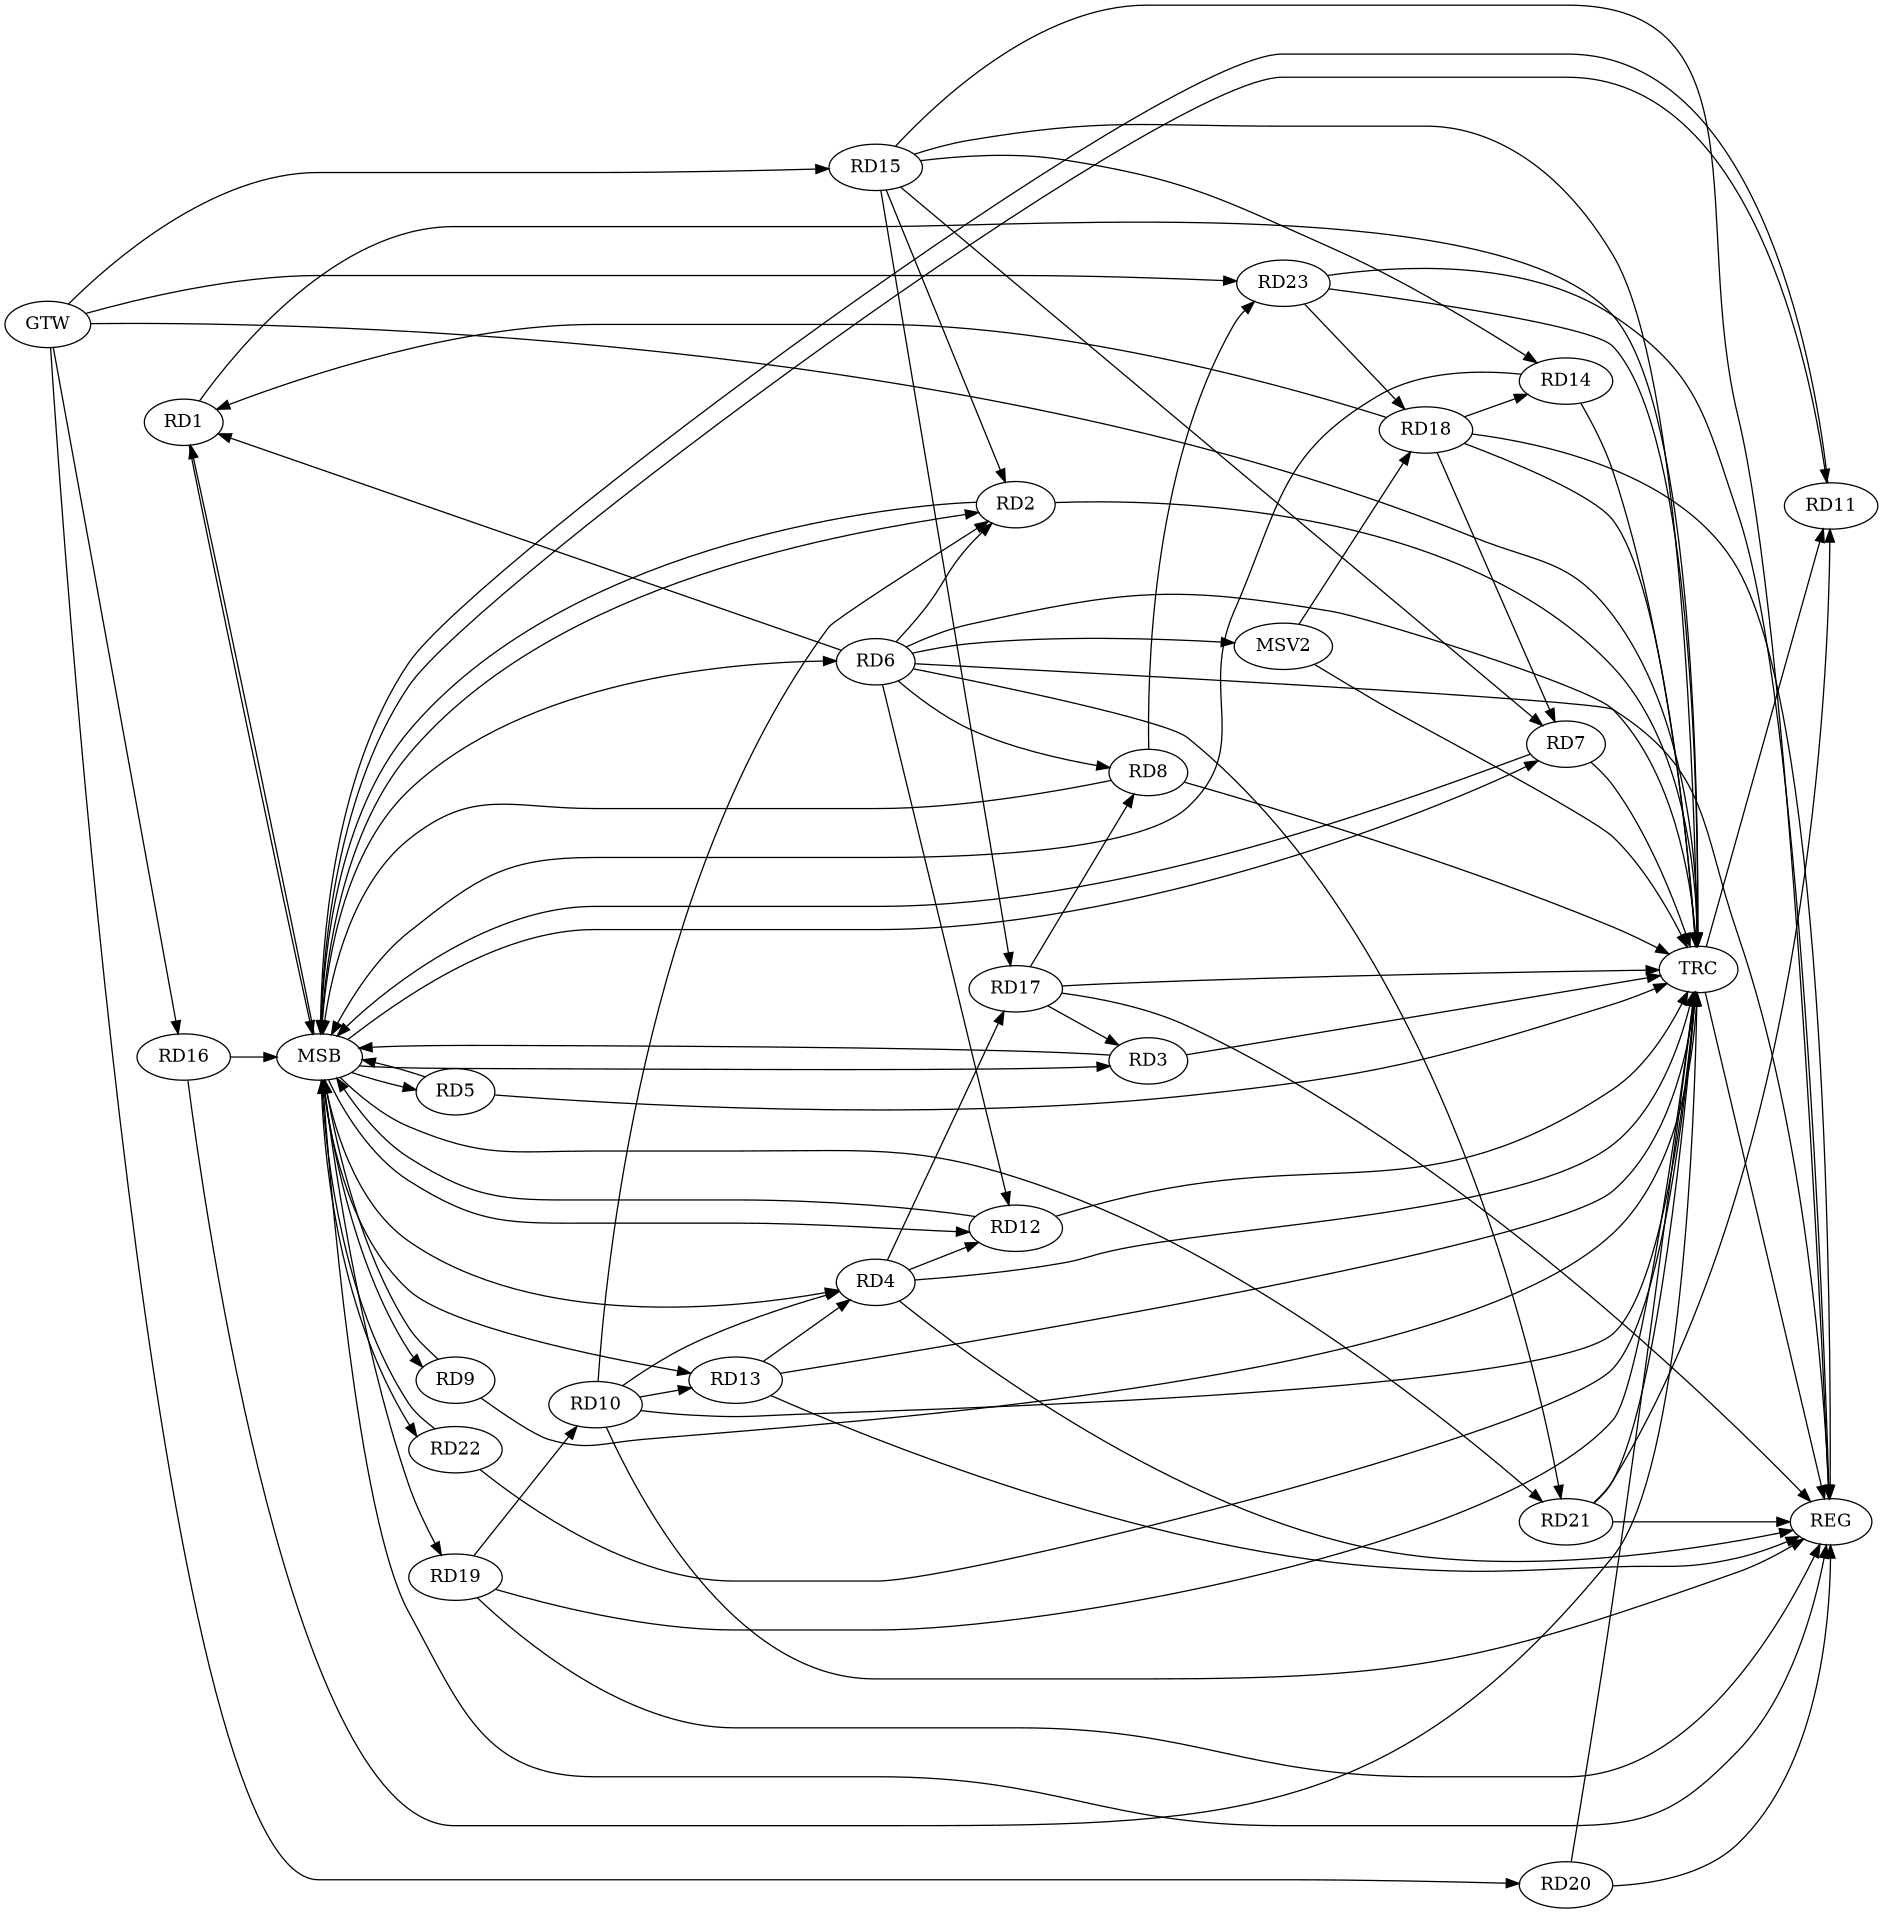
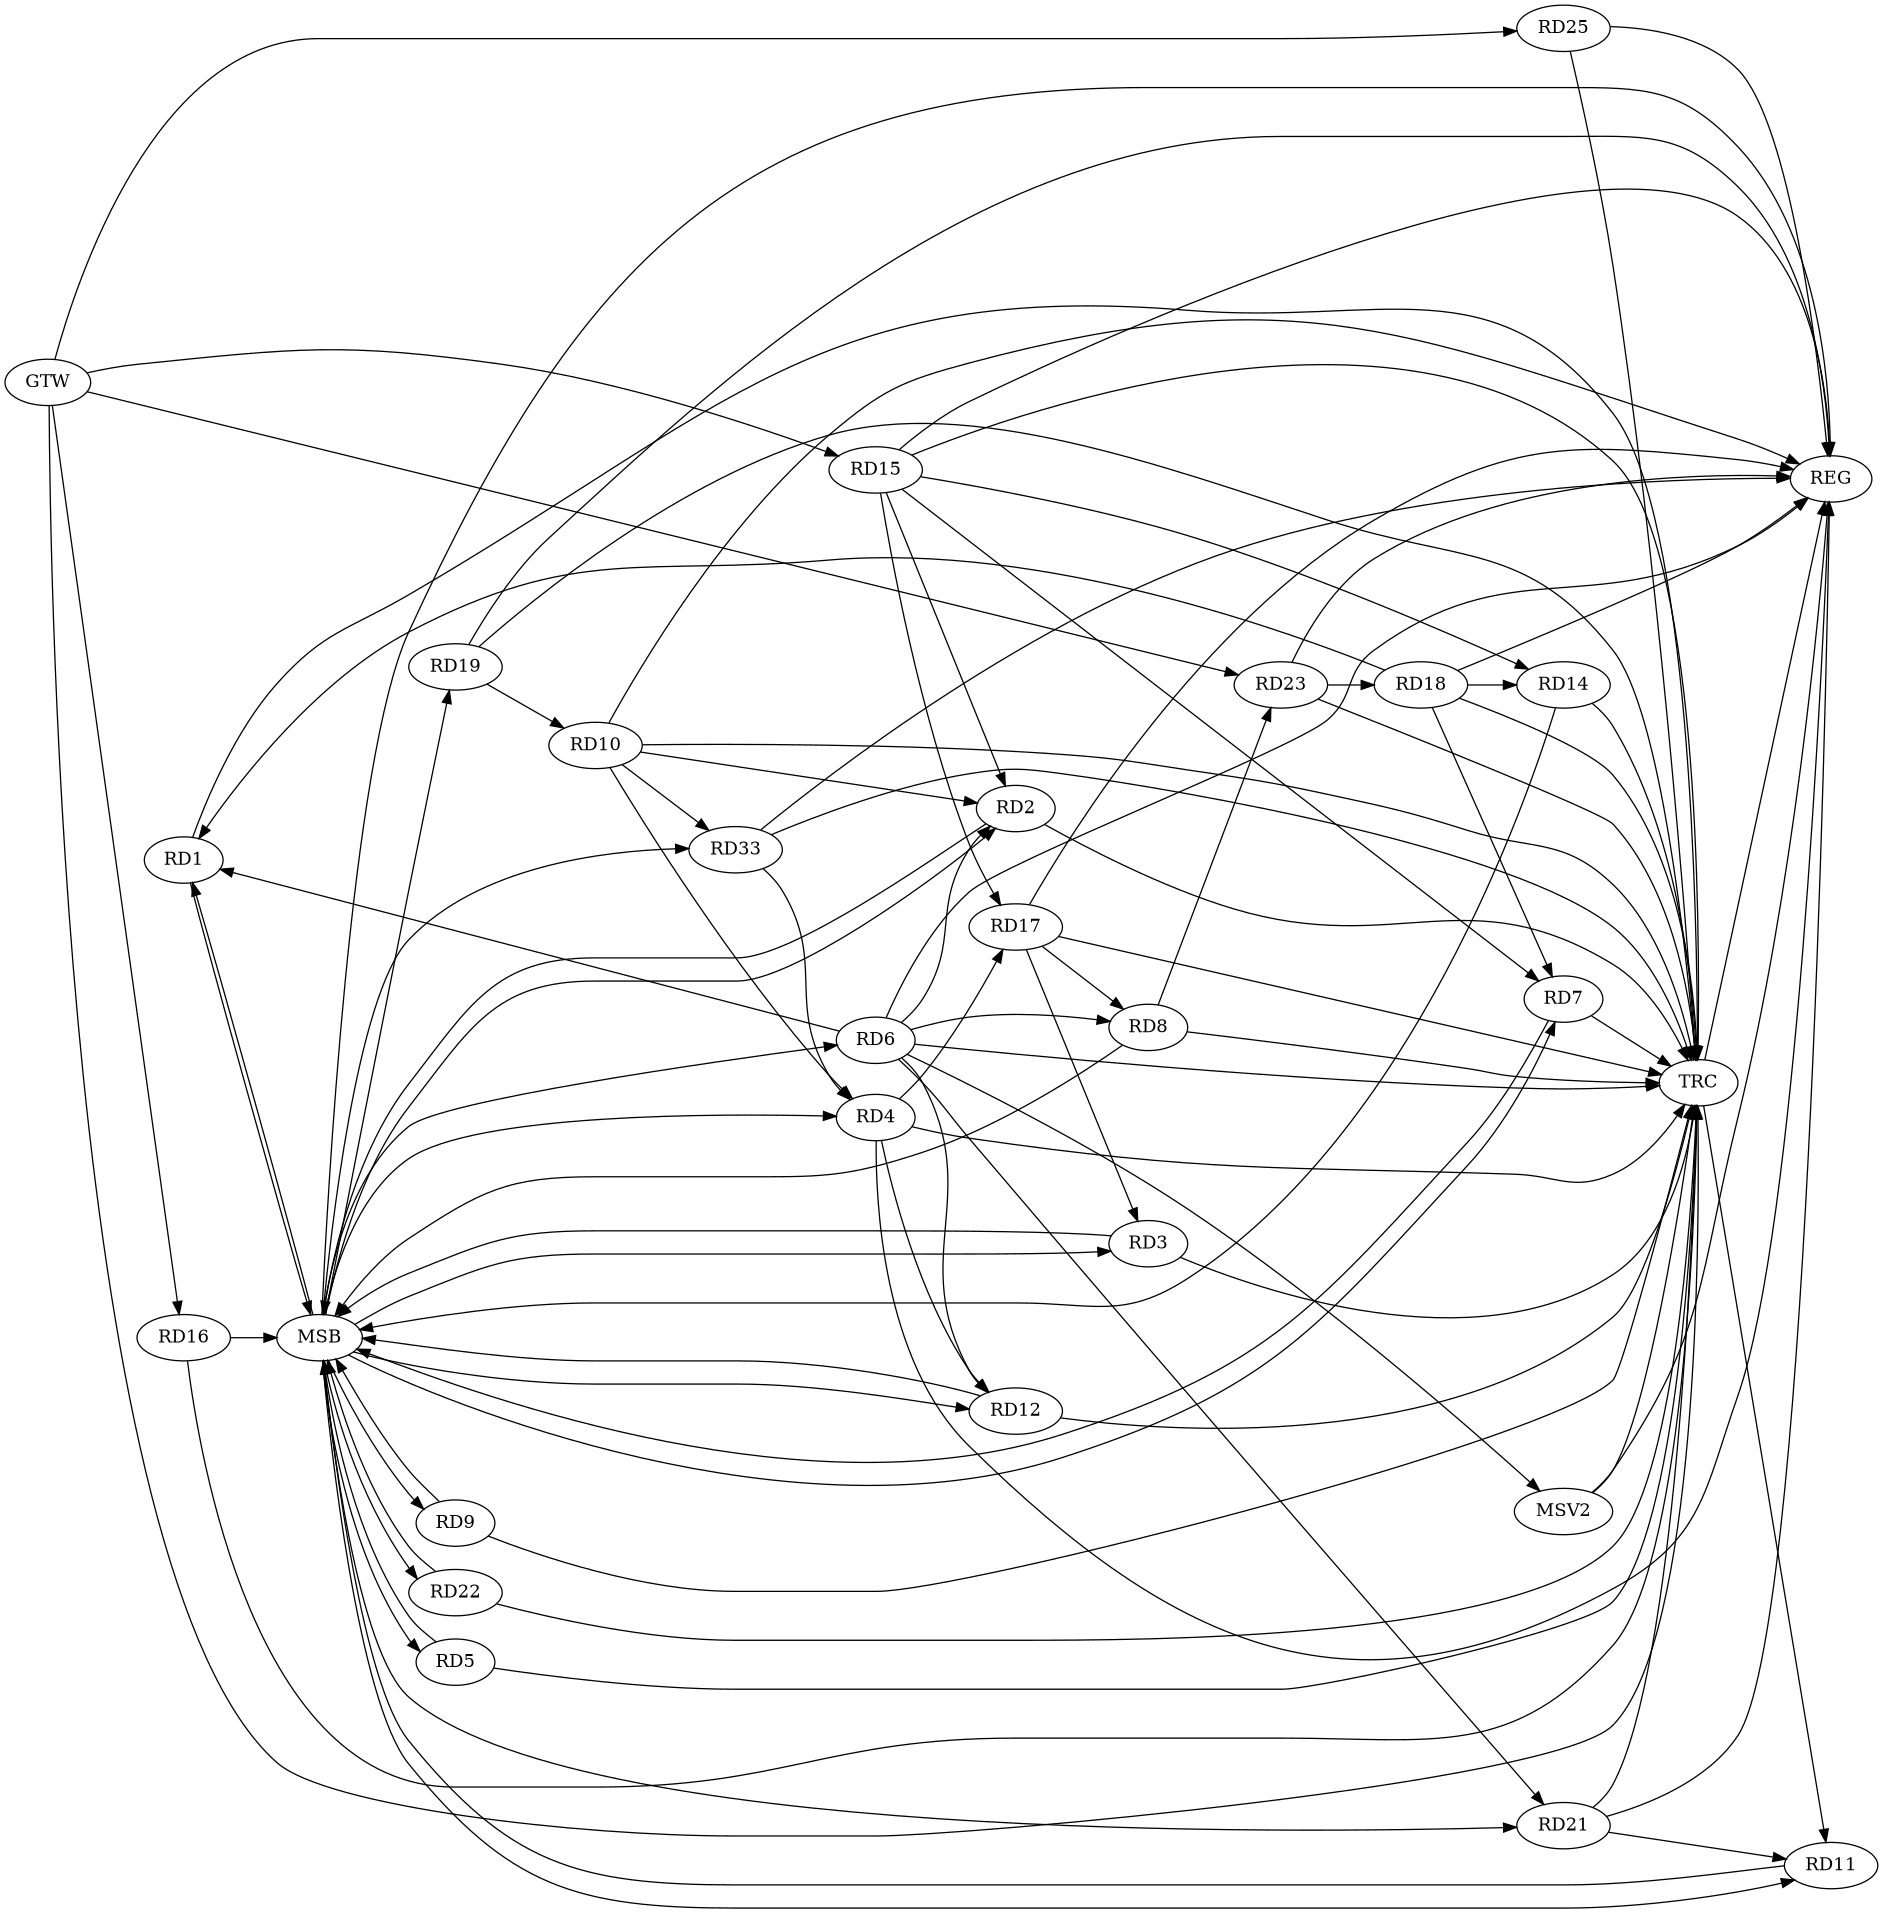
edge "MSV2" -> "RD18": now "MSV2" -> "REG"
node "RD13": label "RD13" -> "RD33"
node "RD20": label "RD20" -> "RD25"
